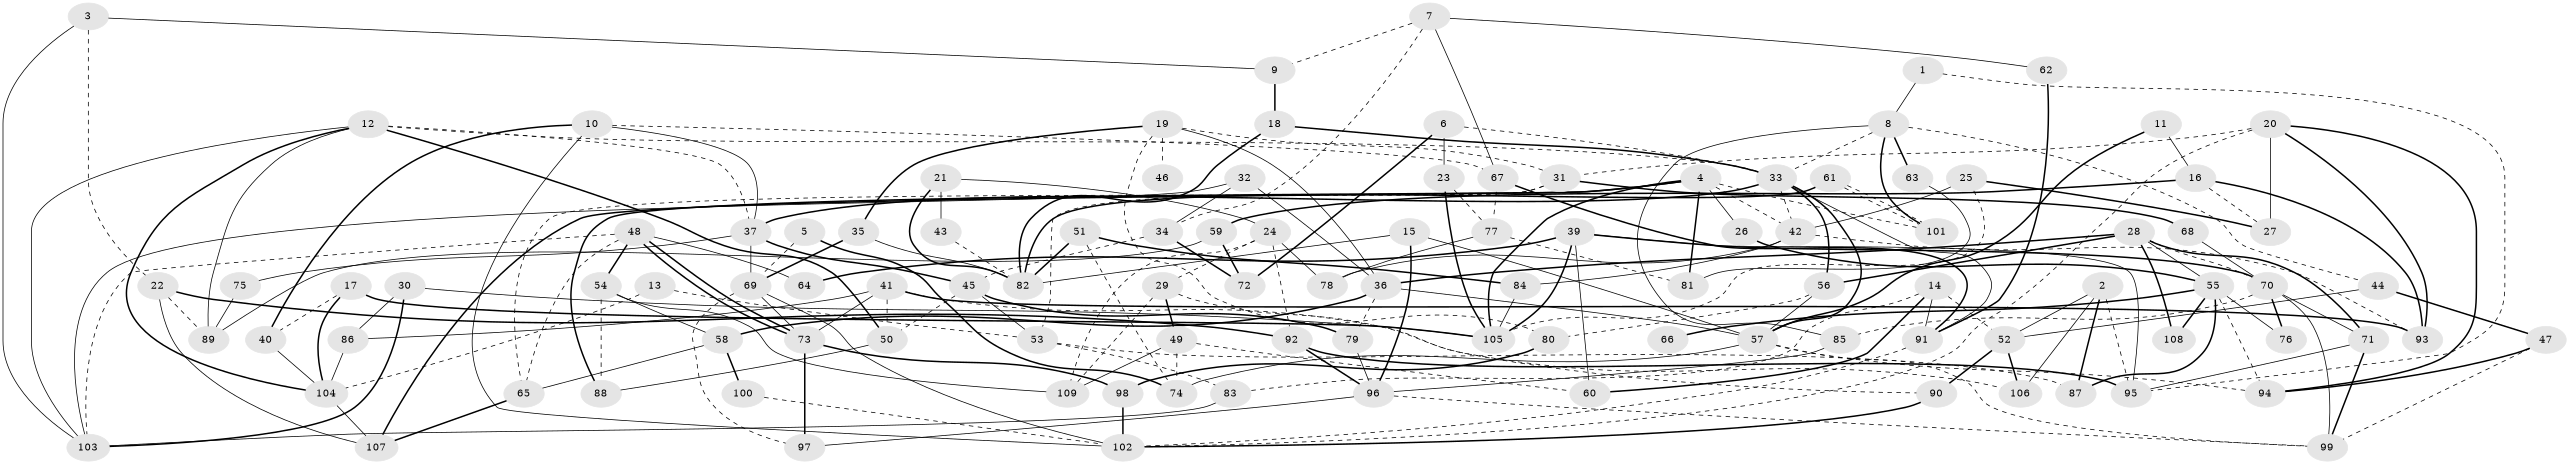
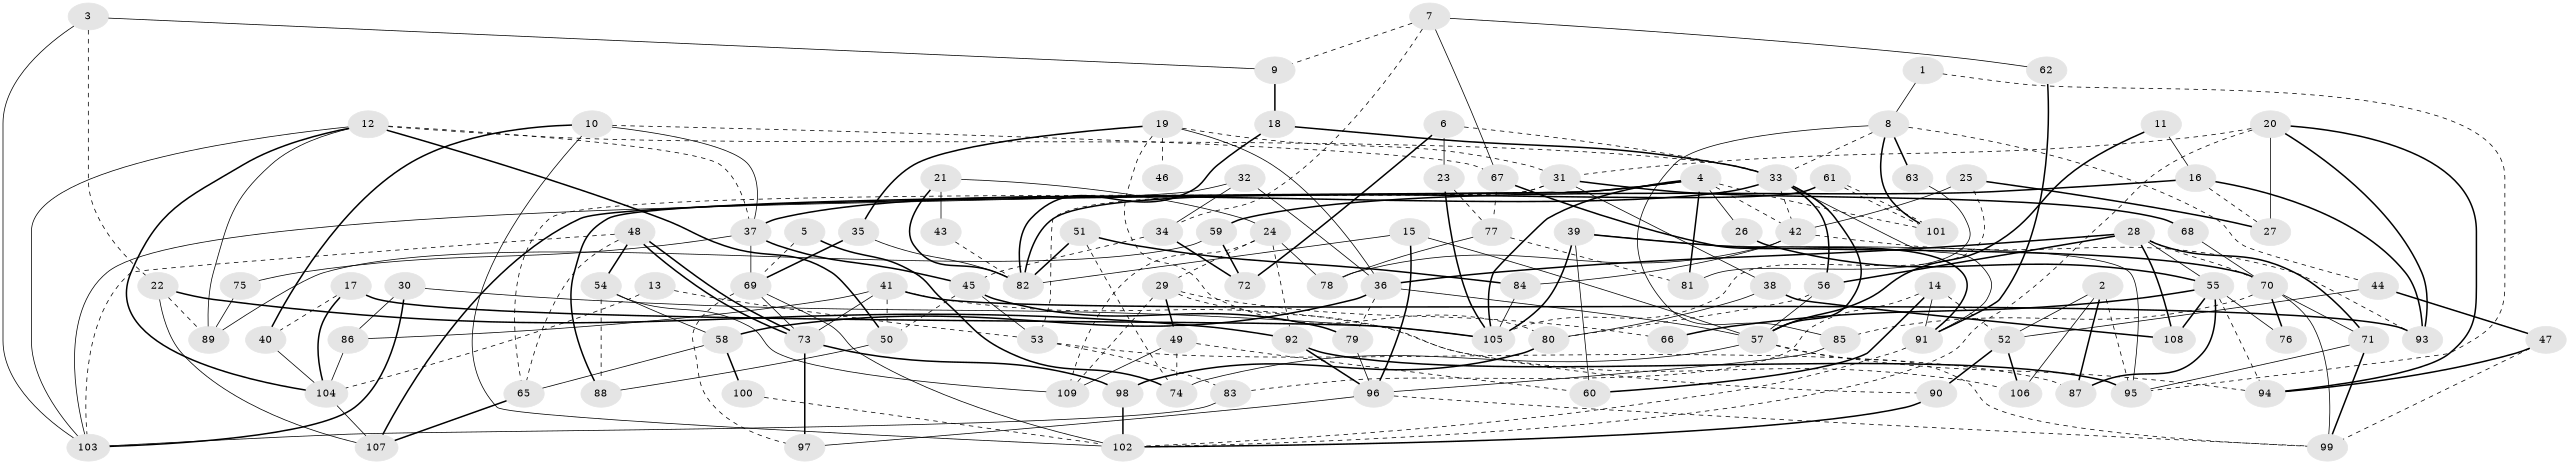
node "64": removed
node "38": added
edge "29" -- "66": added
